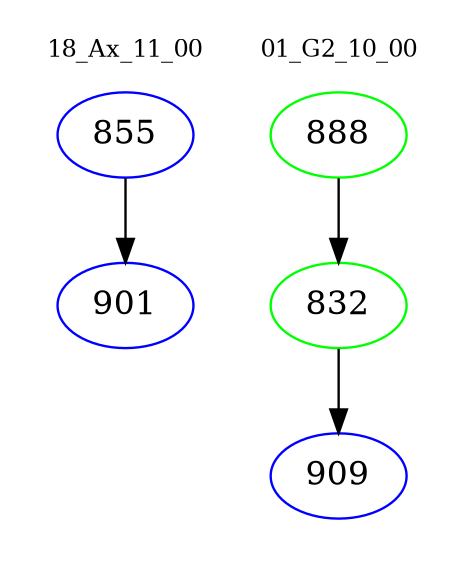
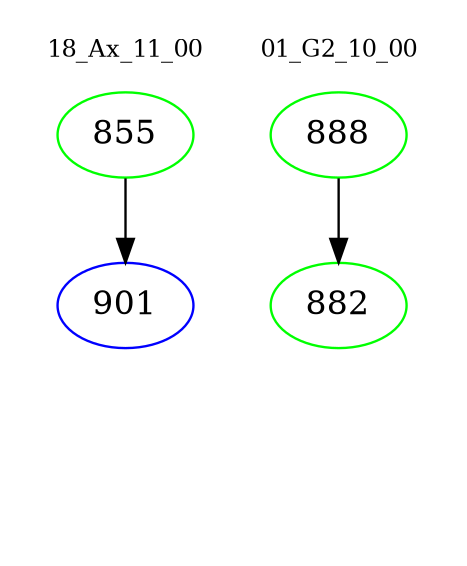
node "855": color blue -> green
node "832": label "832" -> "882"
node "909": removed
